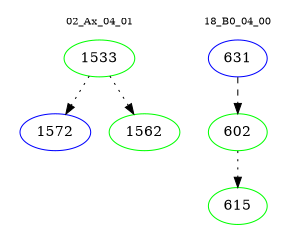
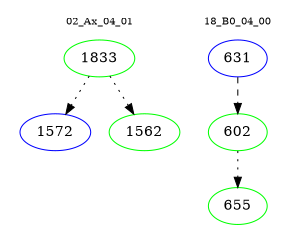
node "1533": label "1533" -> "1833"
node "615": label "615" -> "655"
